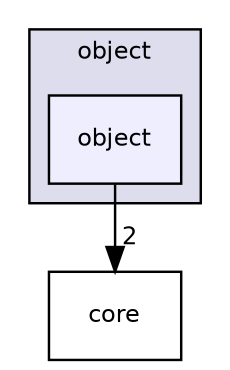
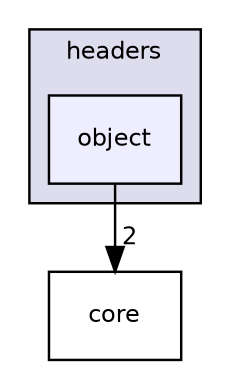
cluster "object": label "object" -> "headers"
